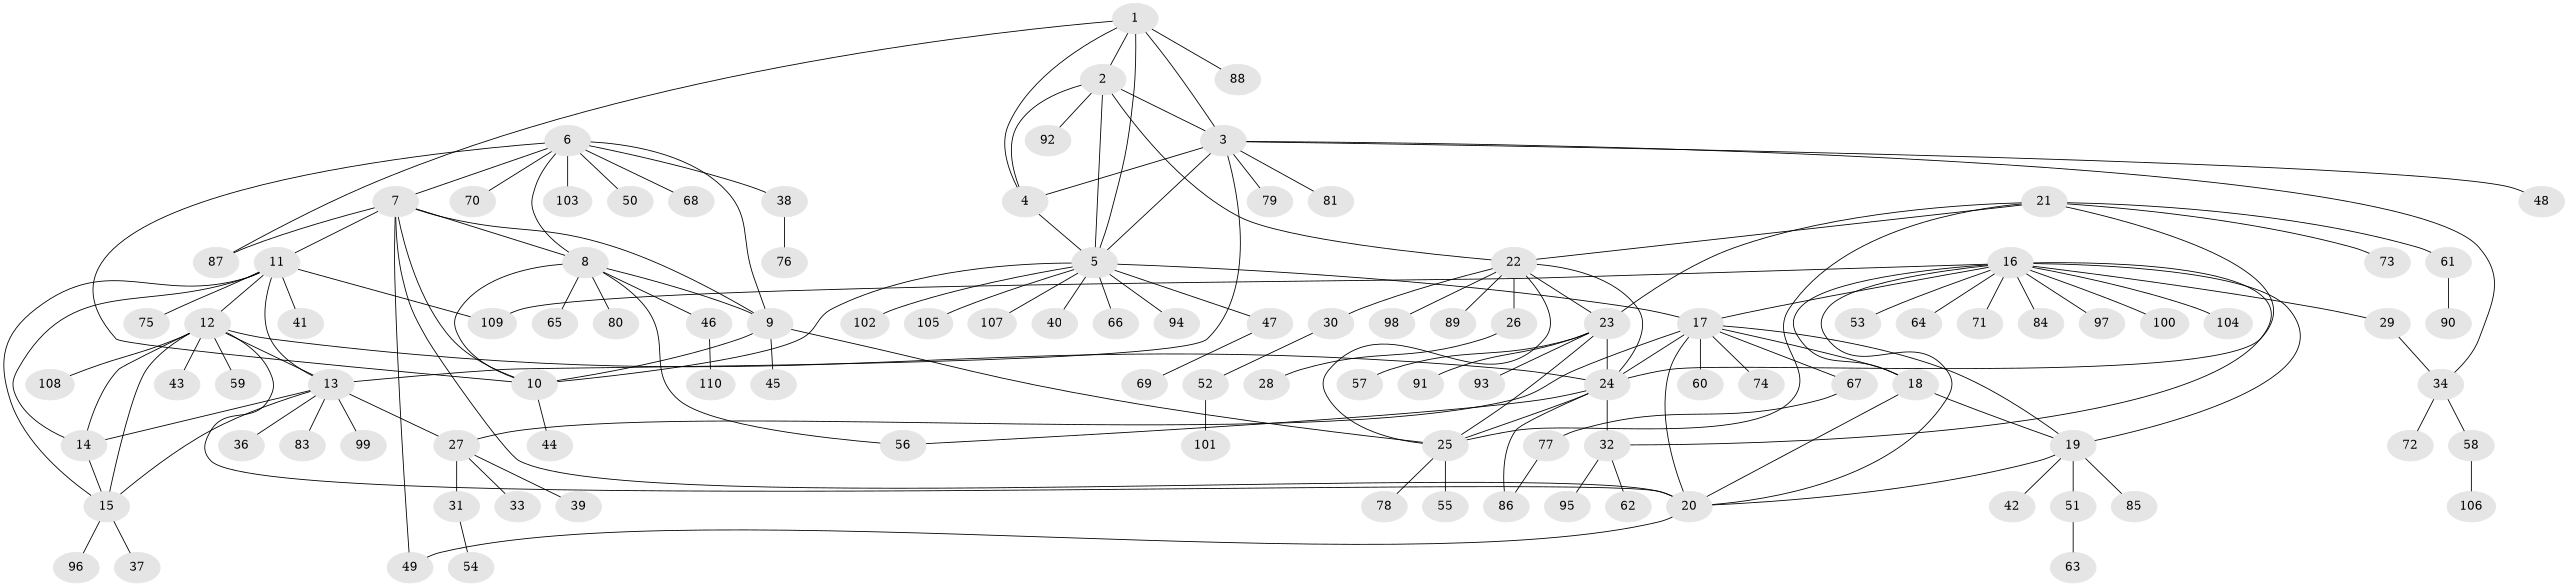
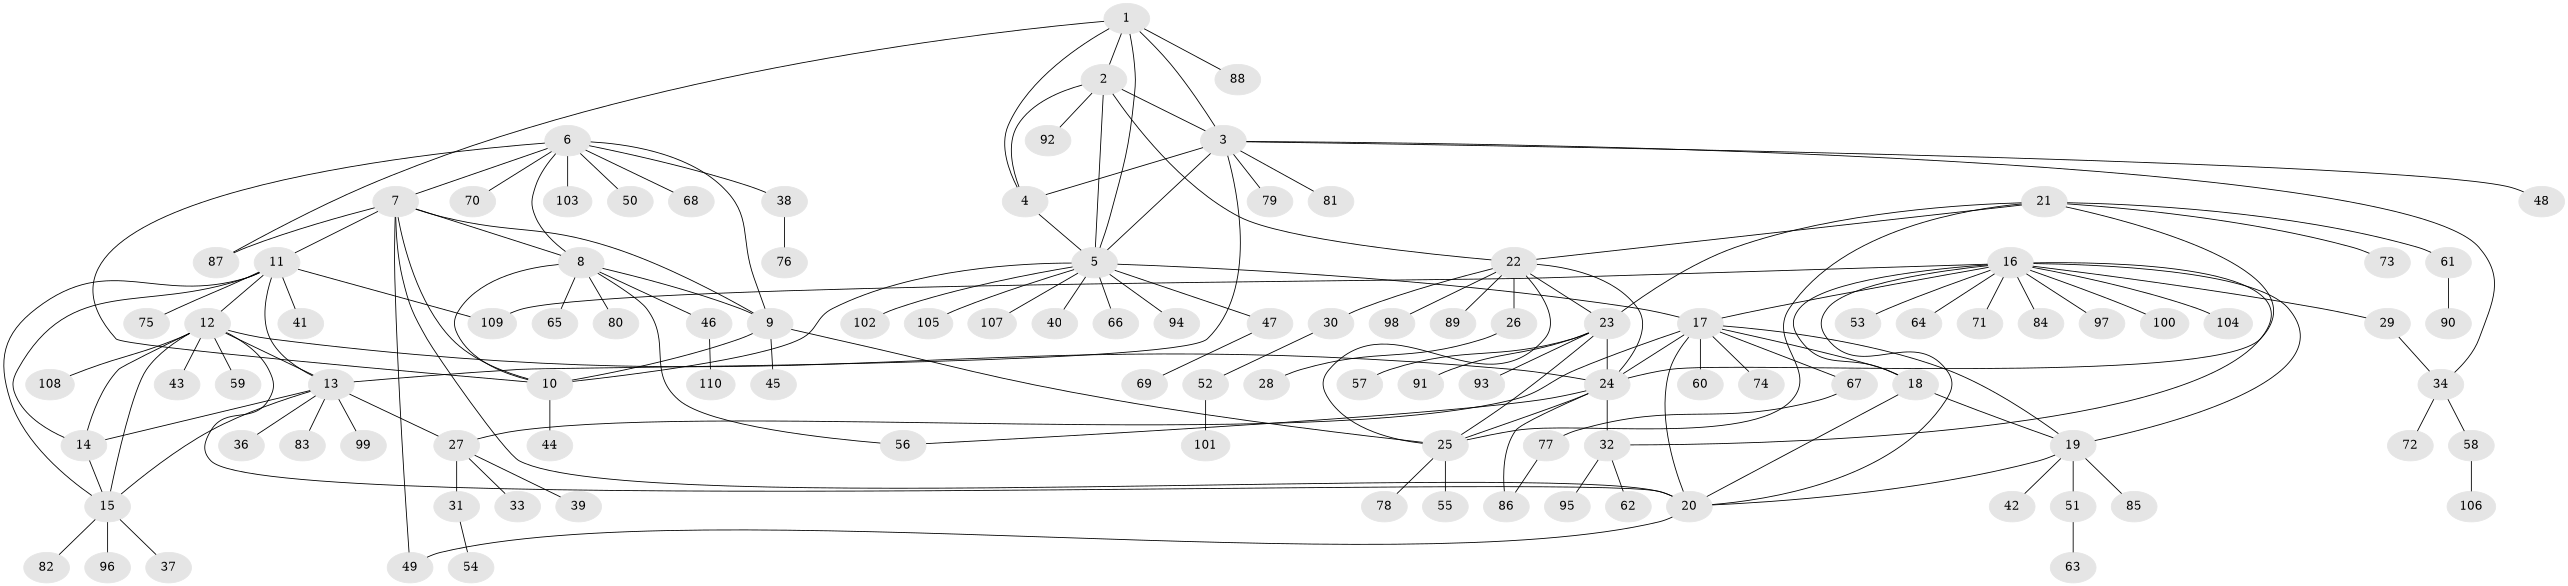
node "82": added
